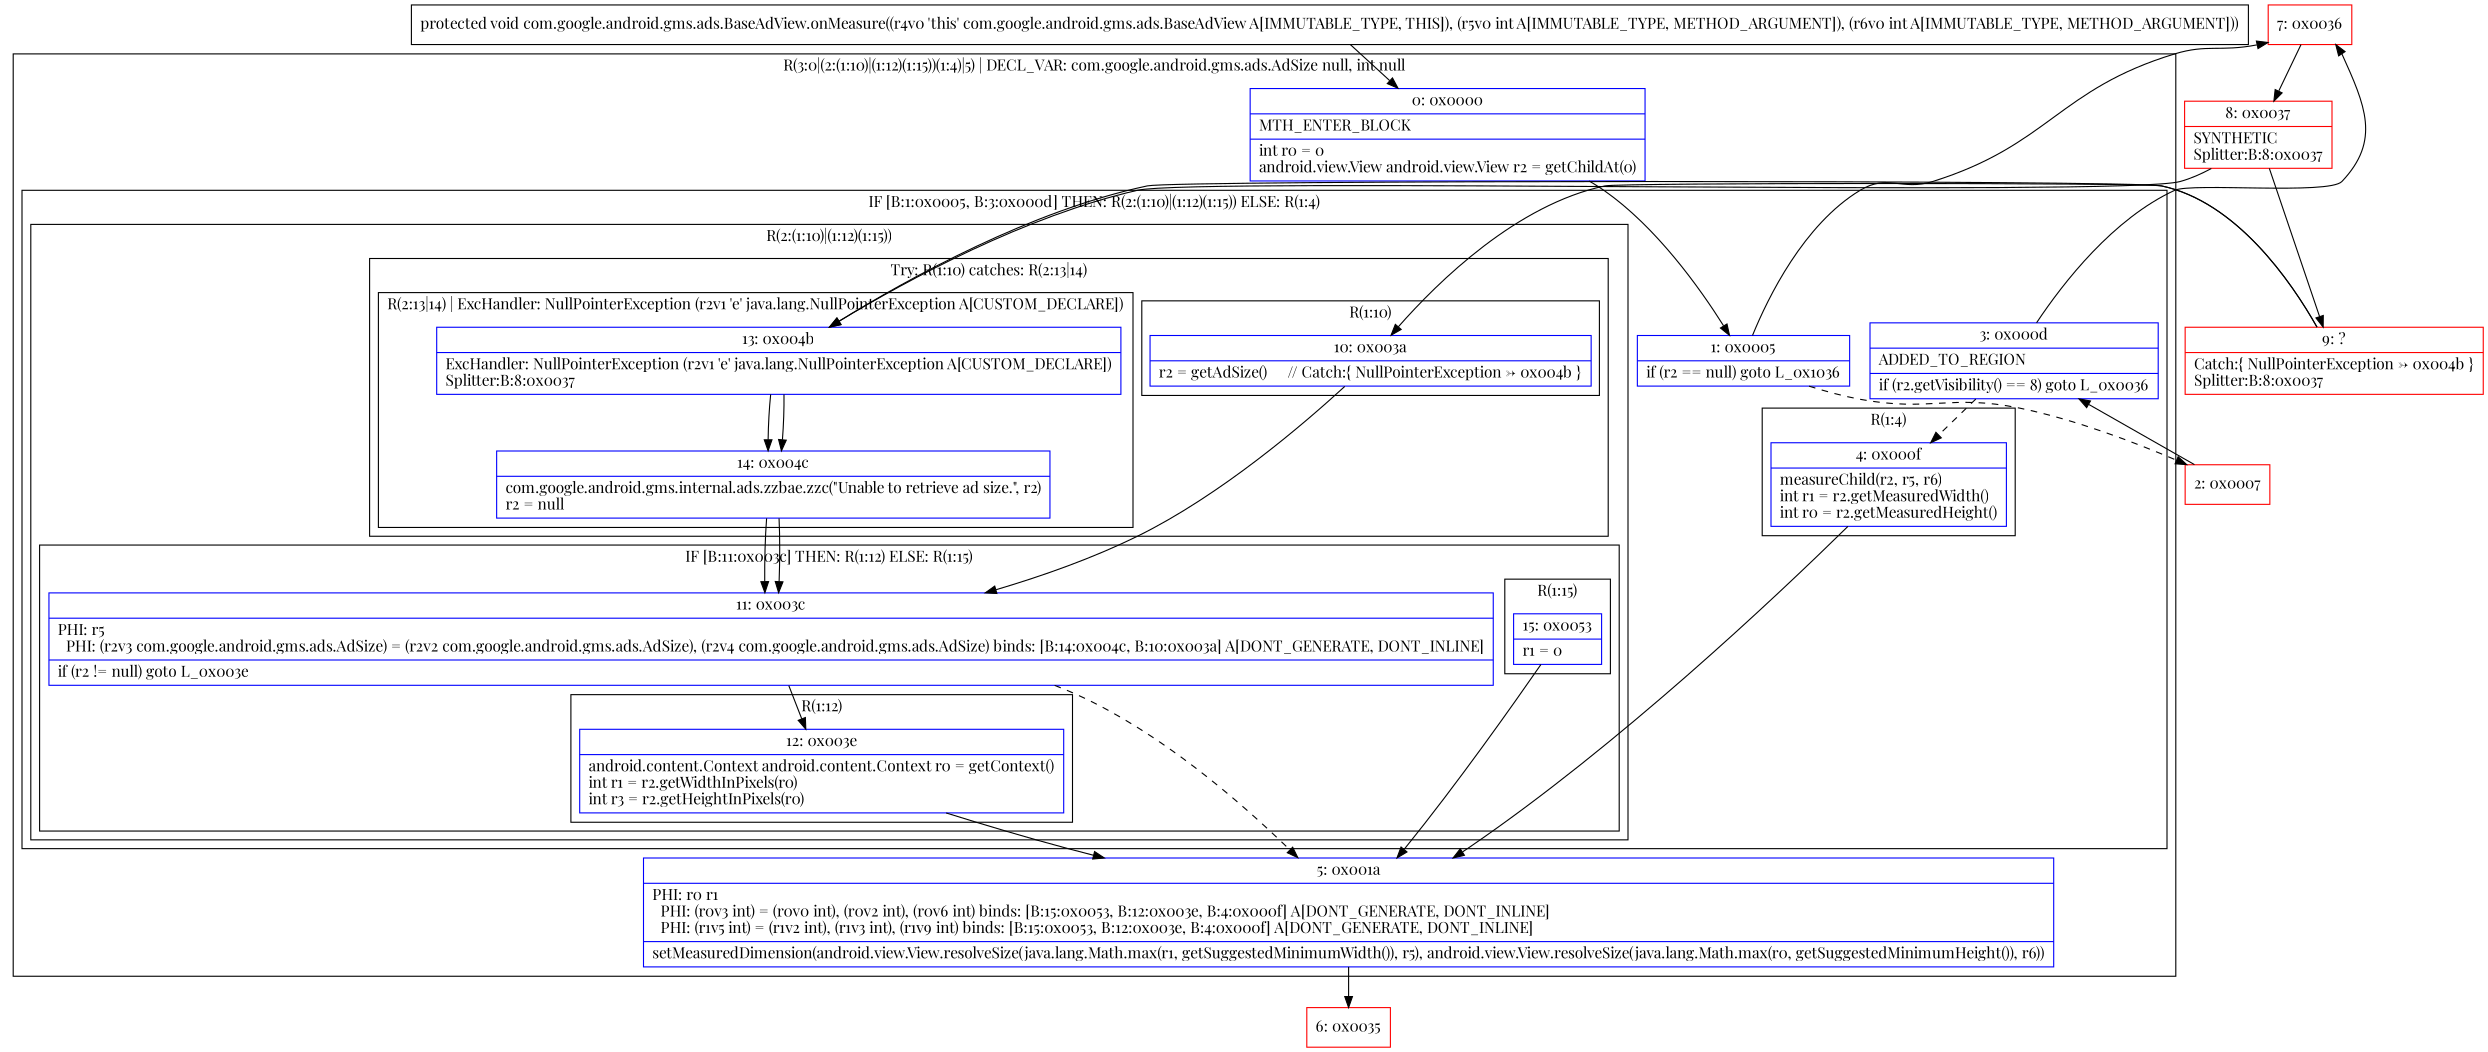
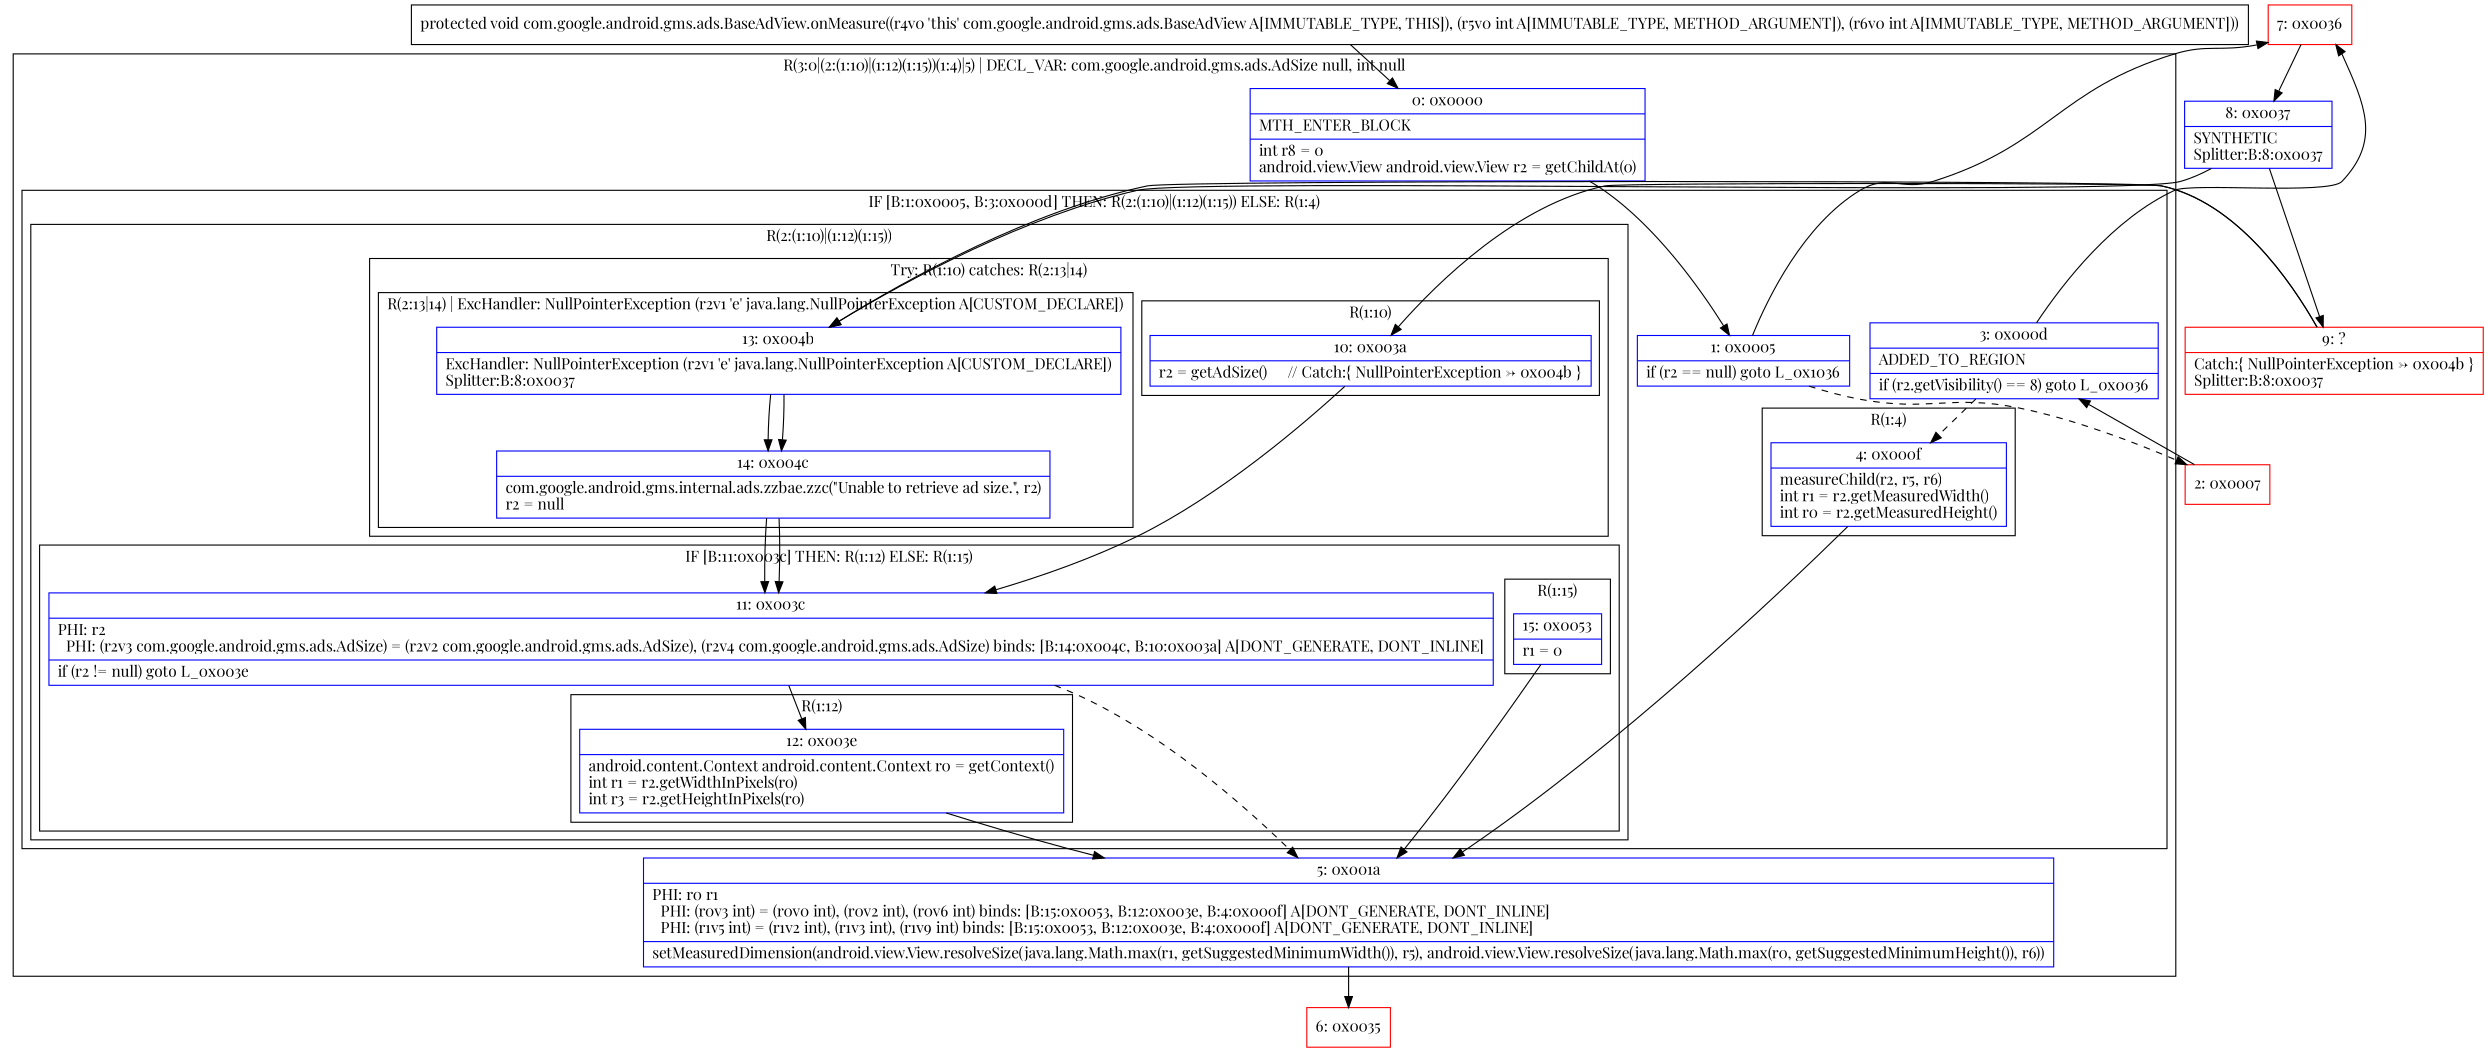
node "8: 0x0037": color red -> blue
node "0: 0x0000": text "int r0 = 0" -> "int r8 = 0"
node "11: 0x003c": text "PHI: r5" -> "PHI: r2"
